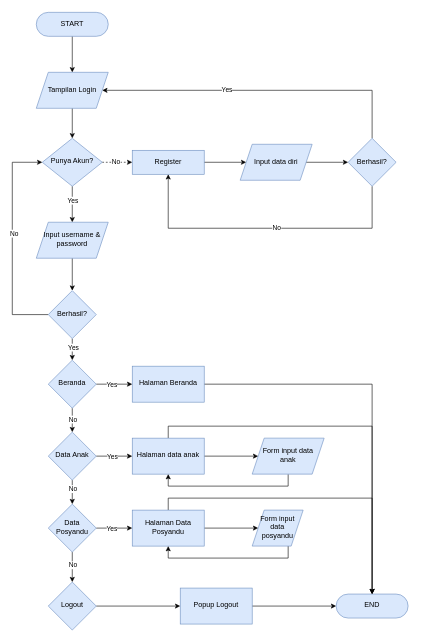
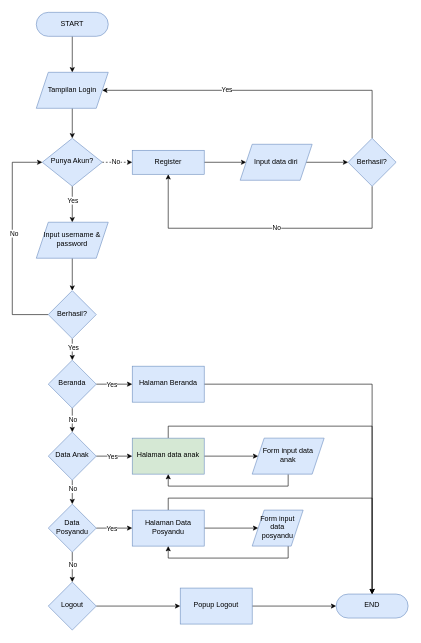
node "Halaman data anak": fillcolor #dae8fc -> #d5e8d4
